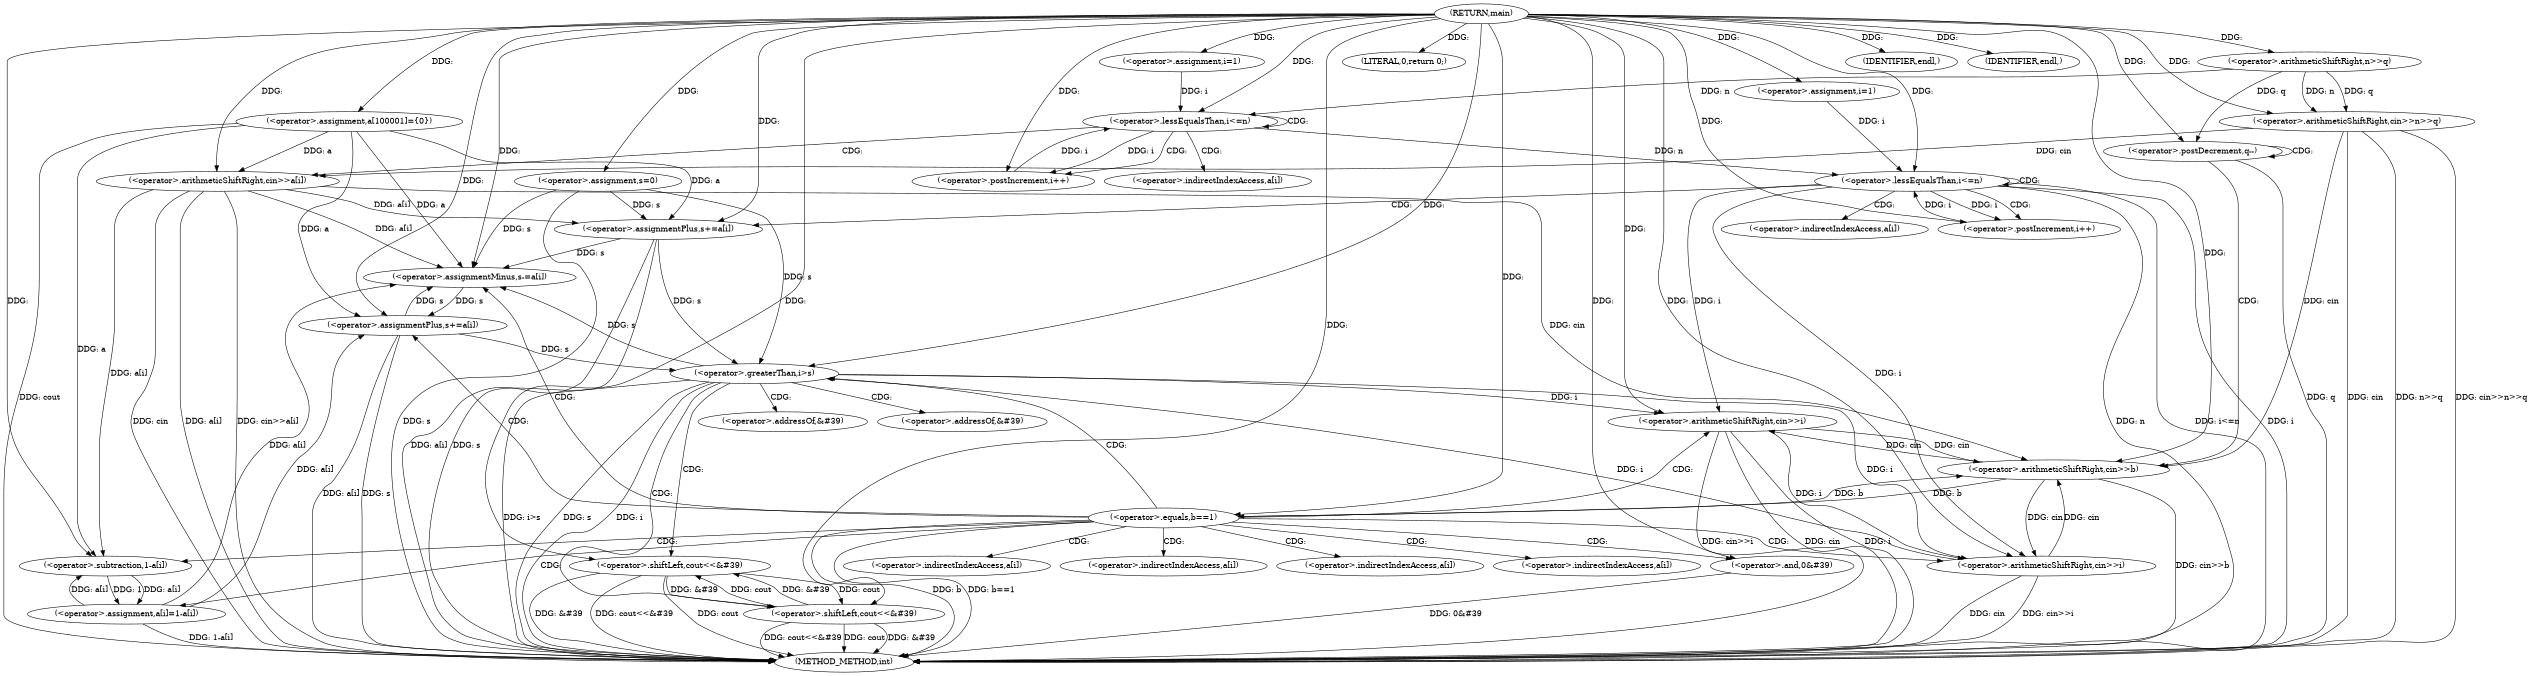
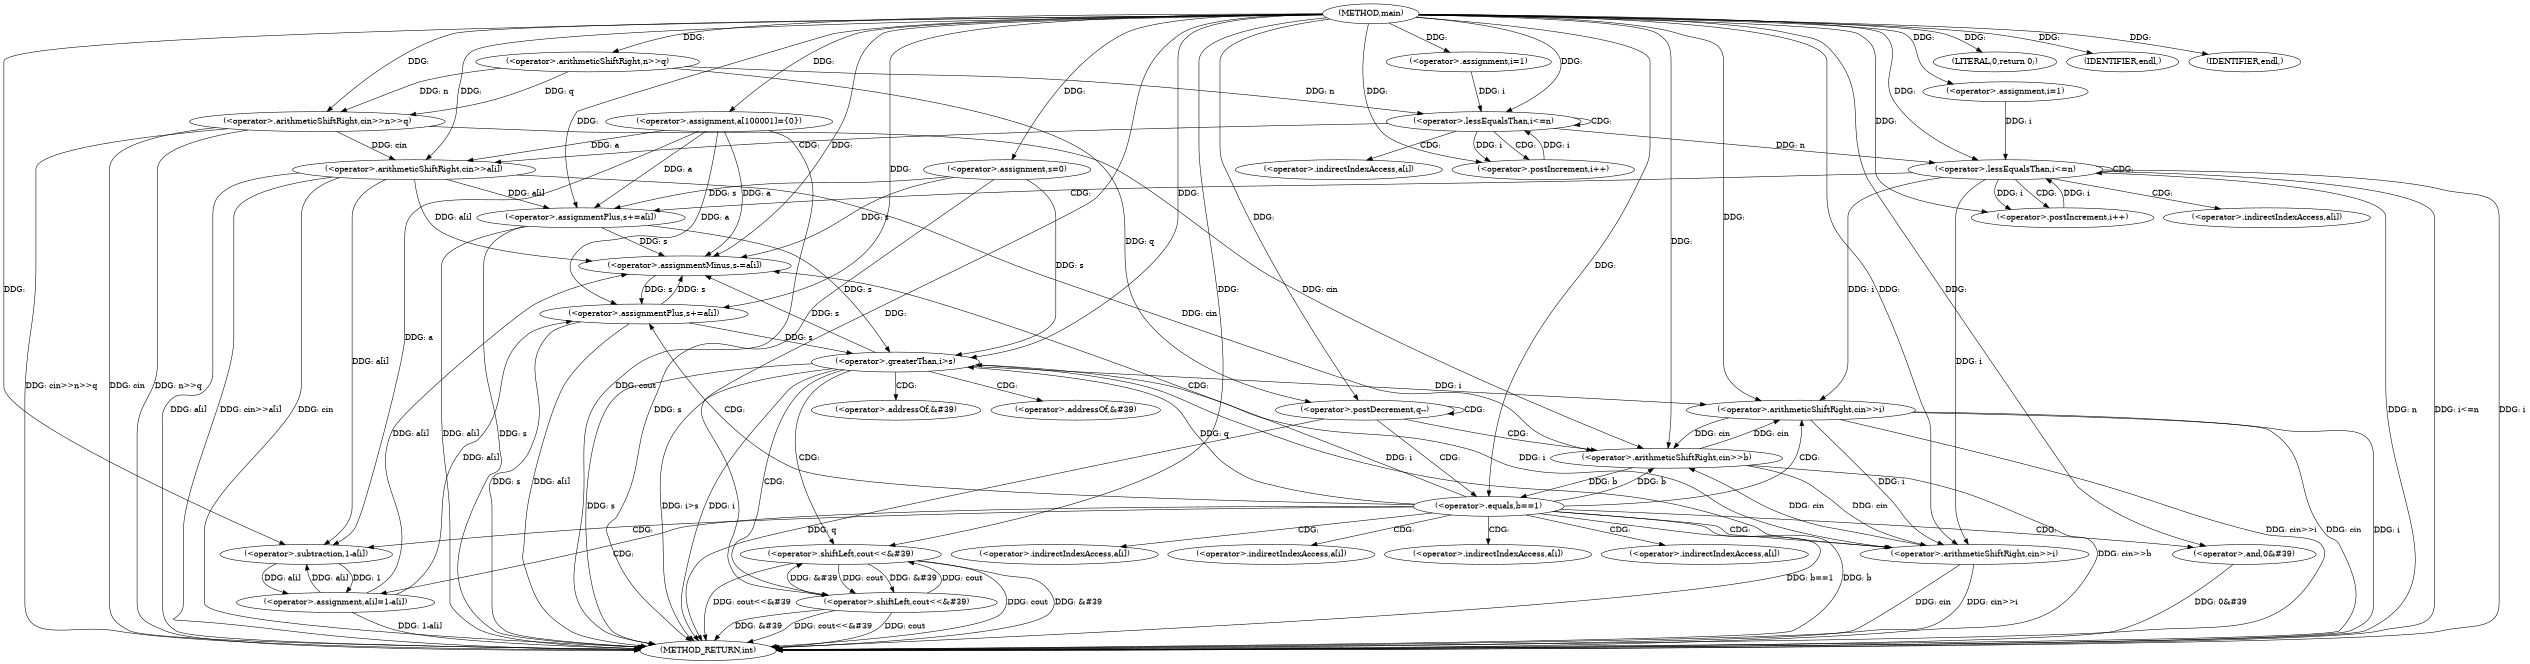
node "(RETURN,main)": label "(RETURN,main)" -> "(METHOD,main)"
edge "(<operator>.equals,b==1)" -> "(<operator>.greaterThan,i>s)": label "CDG: " -> "DDG: q"
edge "(<operator>.postDecrement,q--)" -> "(<operator>.equals,b==1)": added, label "CDG:"
node "(METHOD_METHOD,int)": label "(METHOD_METHOD,int)" -> "(METHOD_RETURN,int)"
